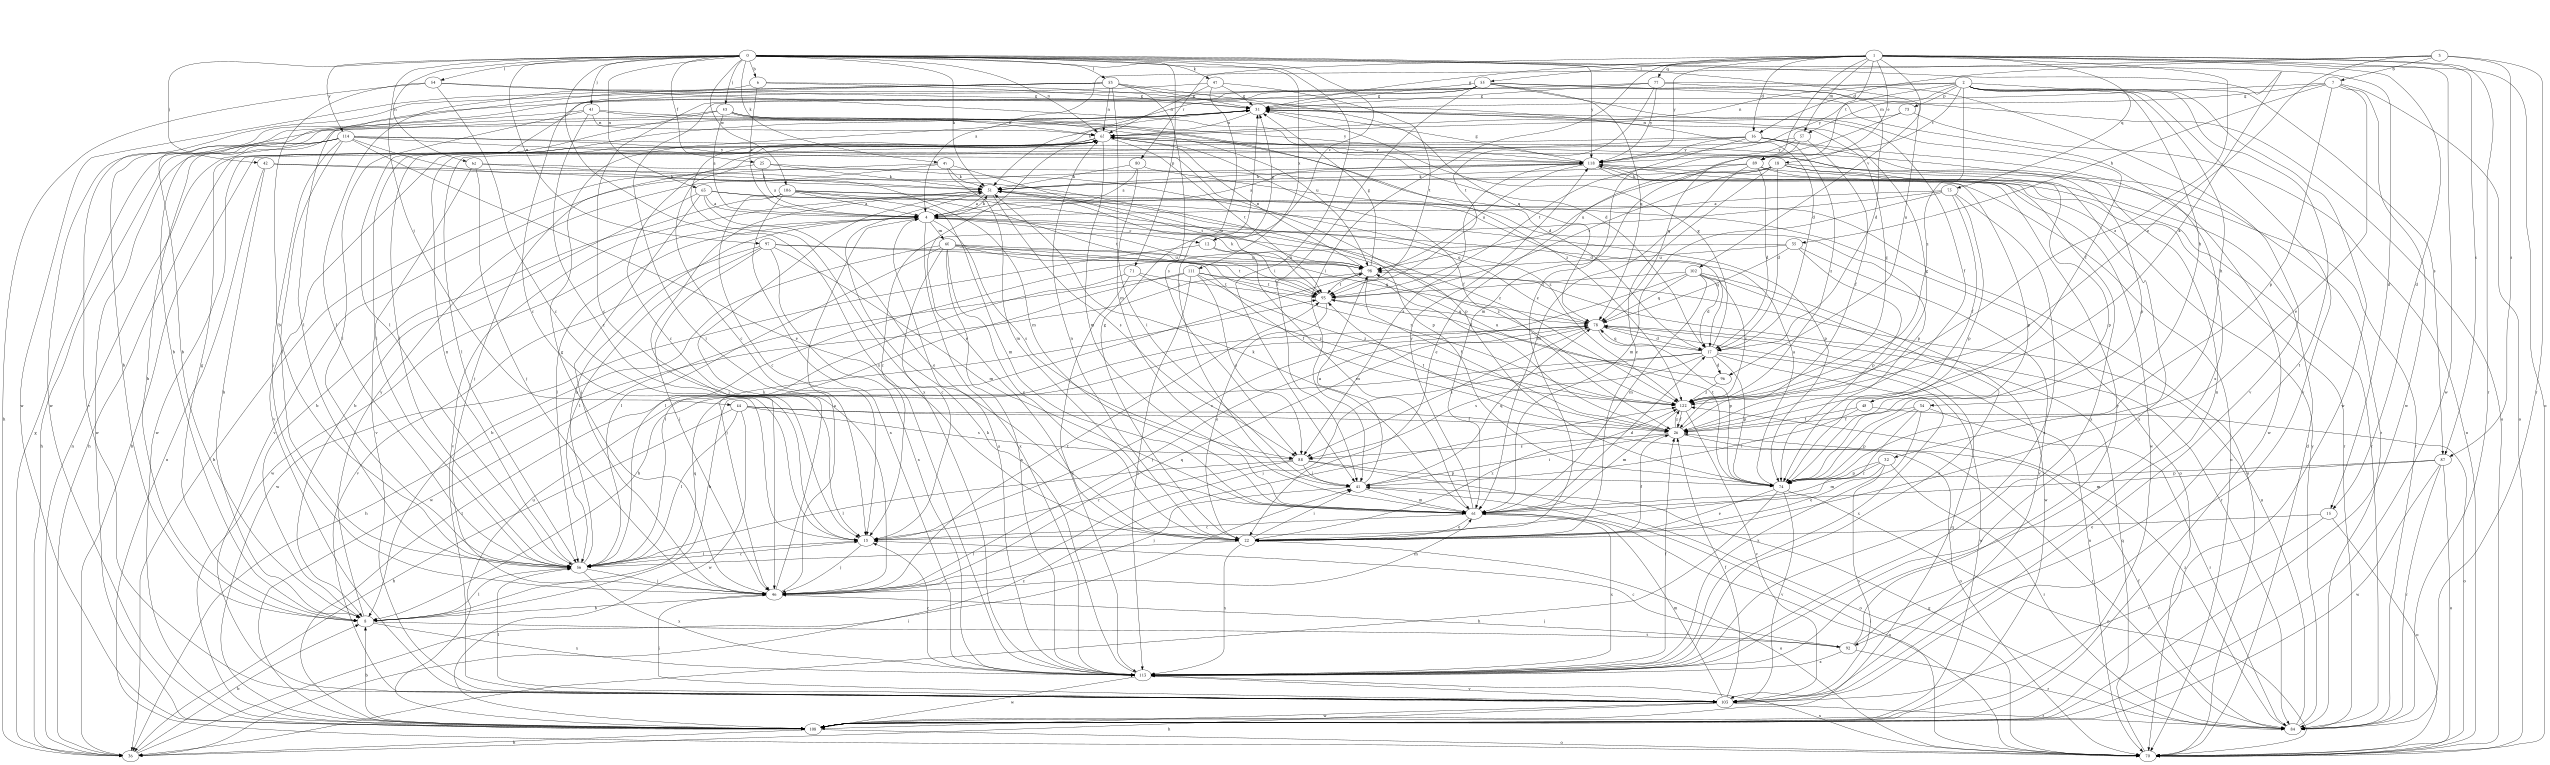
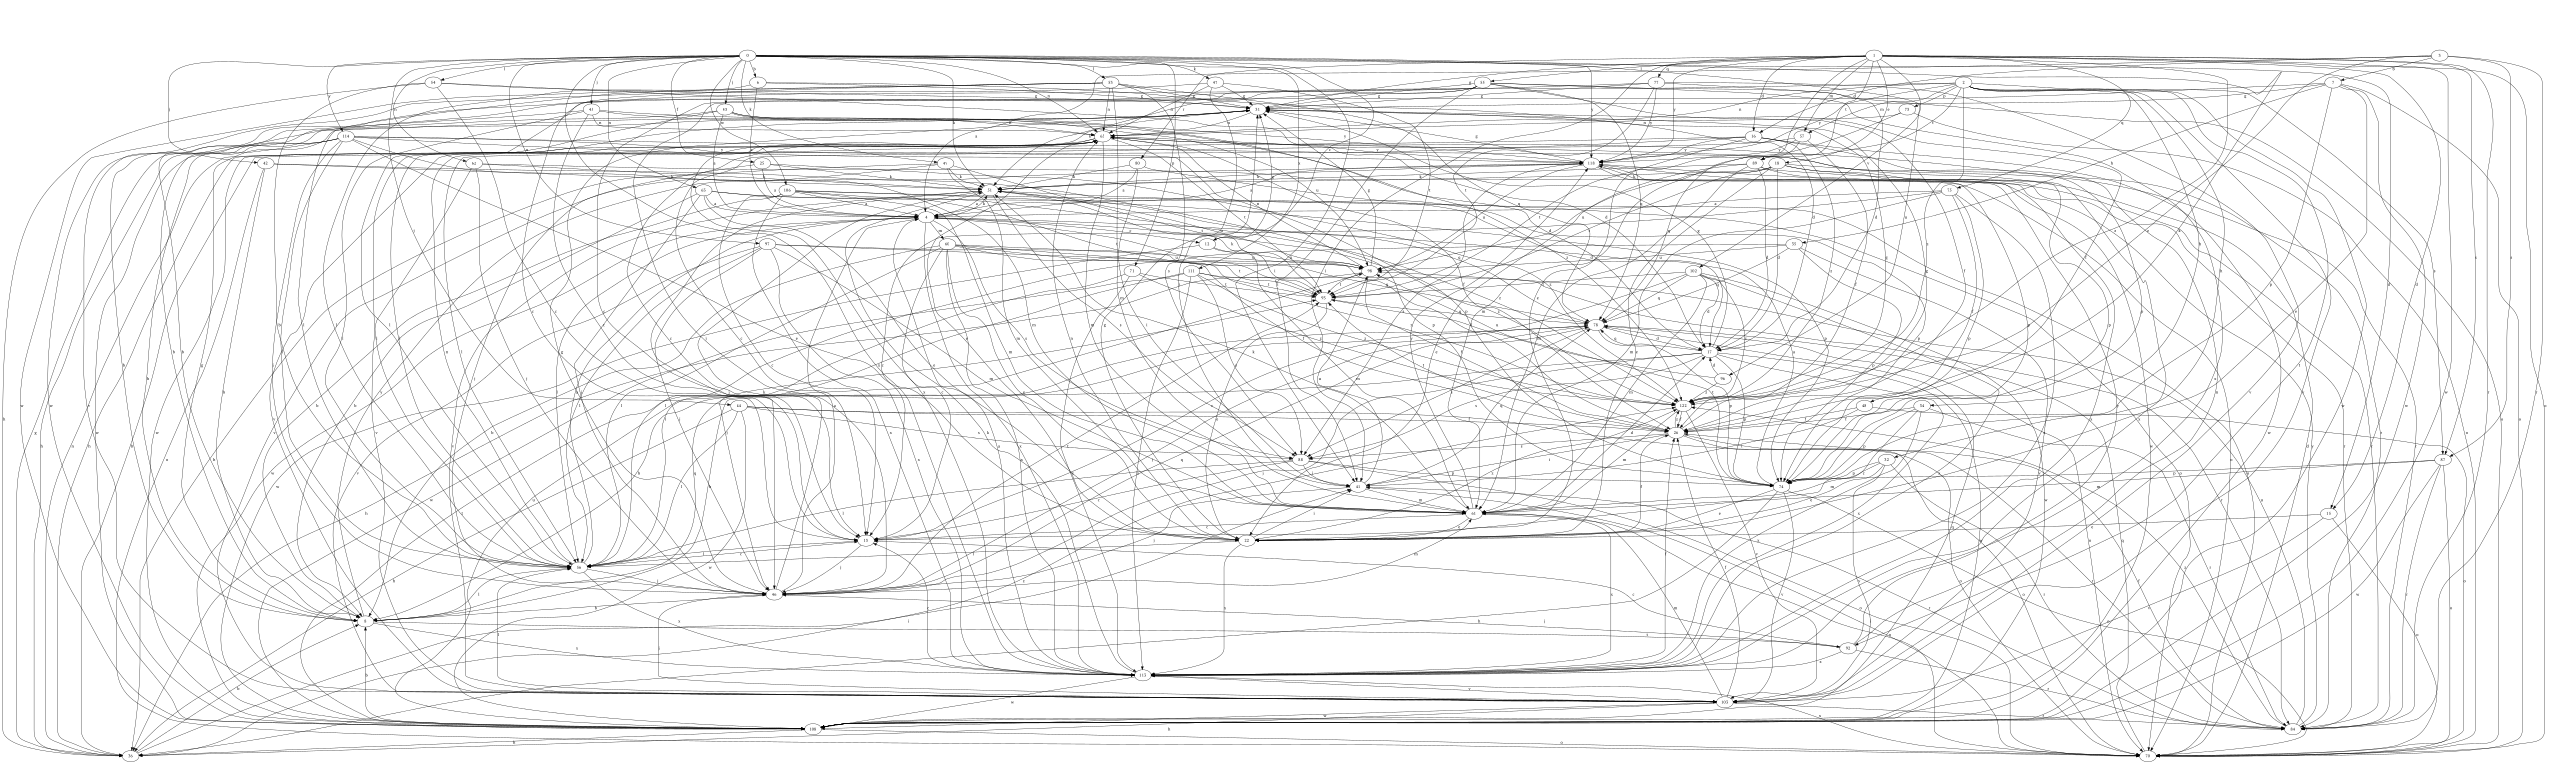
edge "17" -> "96": reversed
edge "41" -> "84": label "g" -> "r"
edge "22" -> "70": now "26" -> "70"
